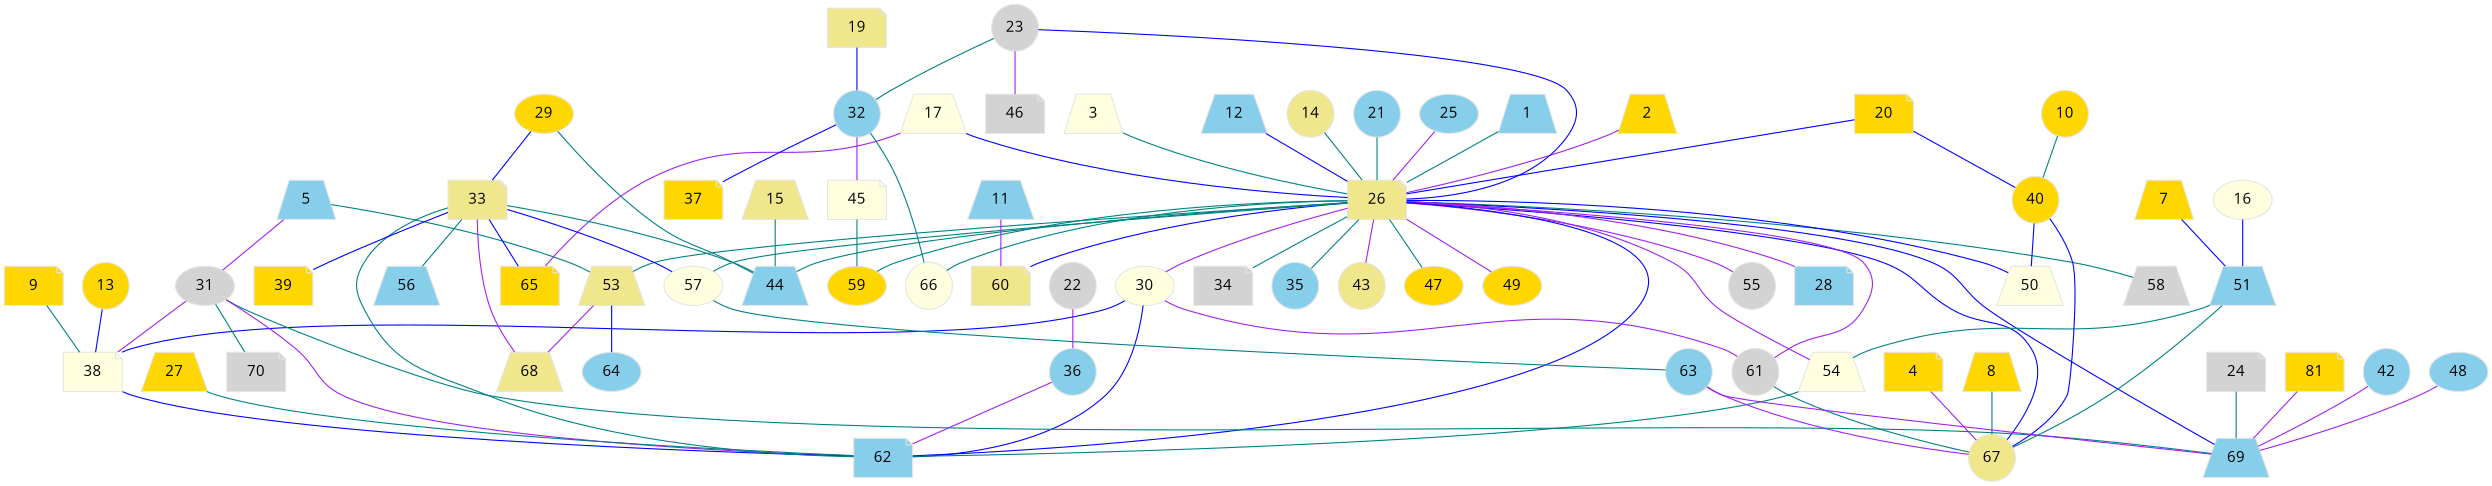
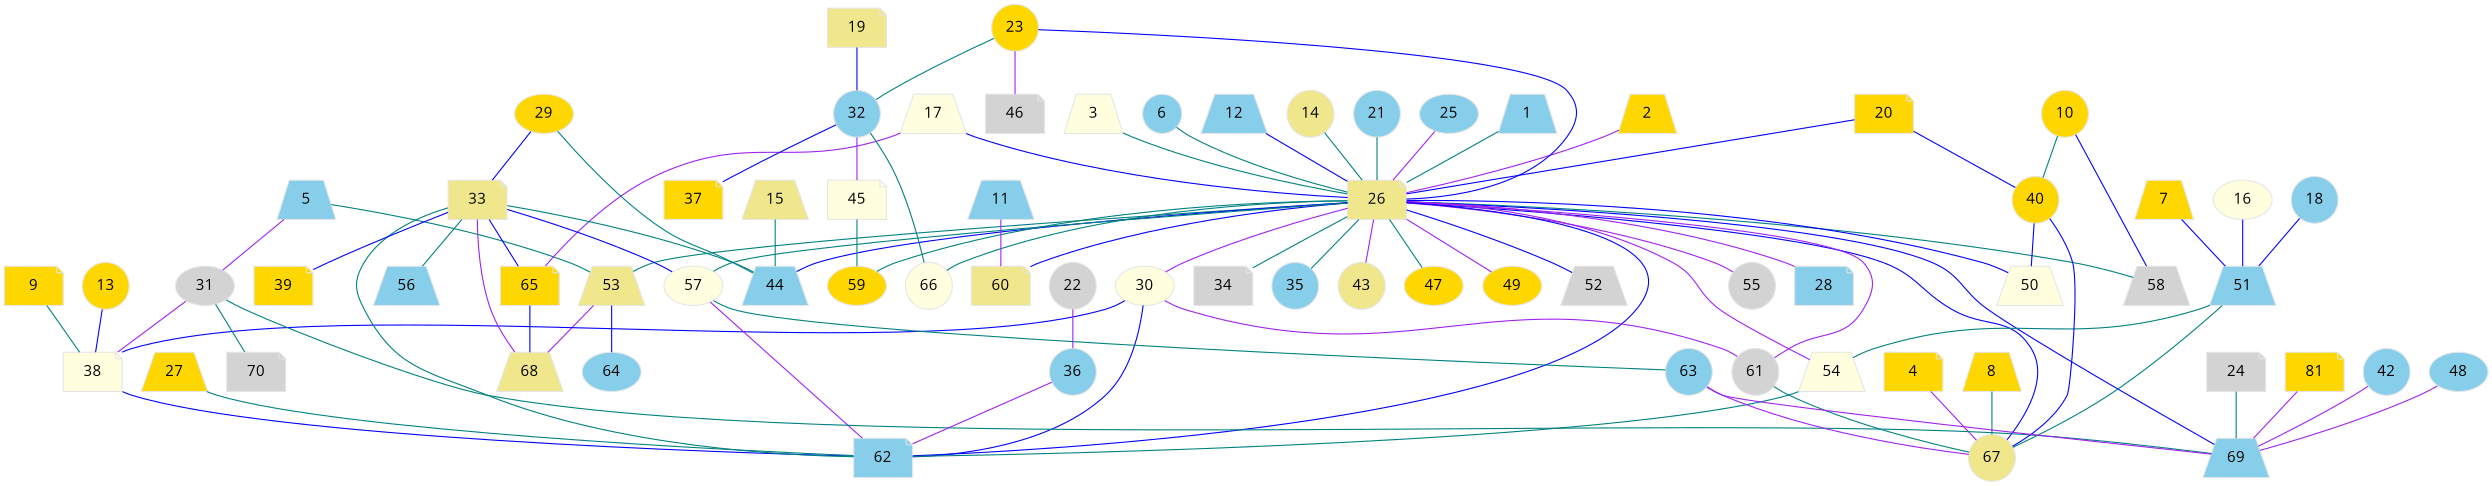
node "23": fillcolor lightgrey -> gold
node "6": added
edge "10" -- "58": added
node "18": added
edge "26" -- "44": color teal -> blue
node "52": added
edge "65" -- "68": added
edge "31" -- "62": now "57" -- "62"
